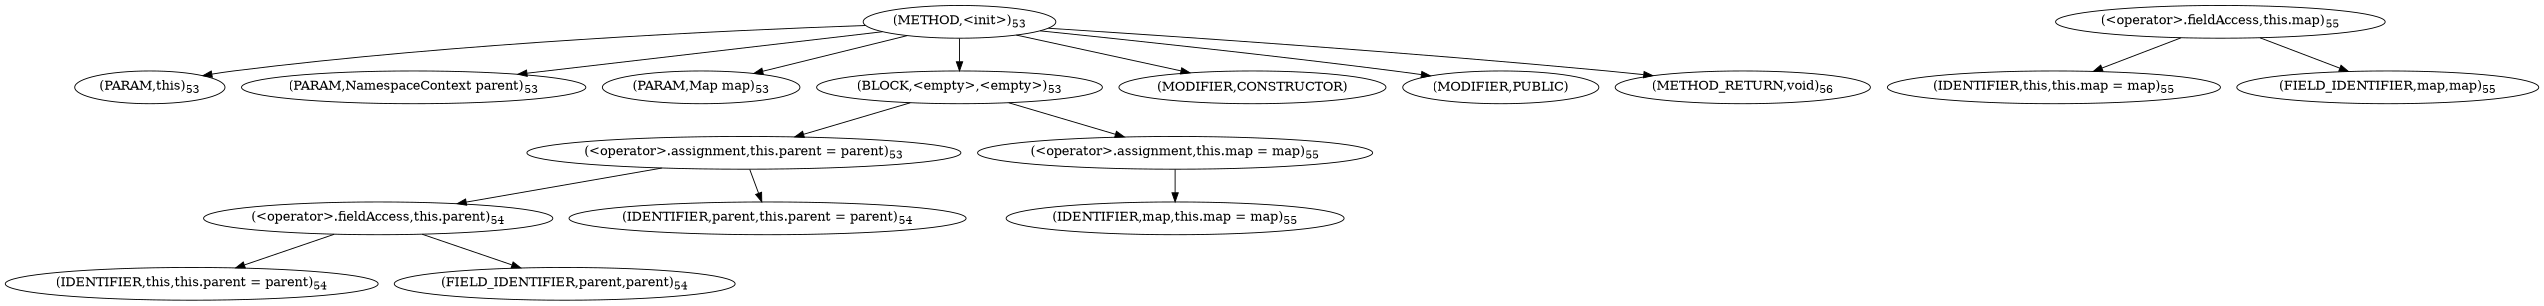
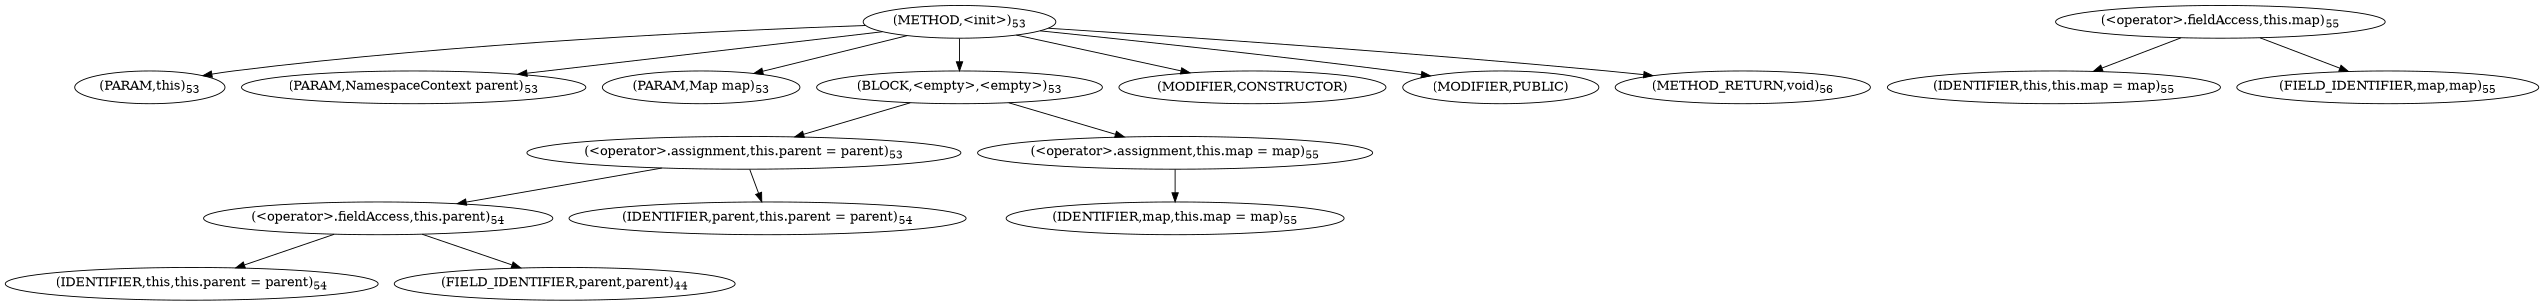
node "(FIELD_IDENTIFIER,parent,parent)": text "54" -> "44"
